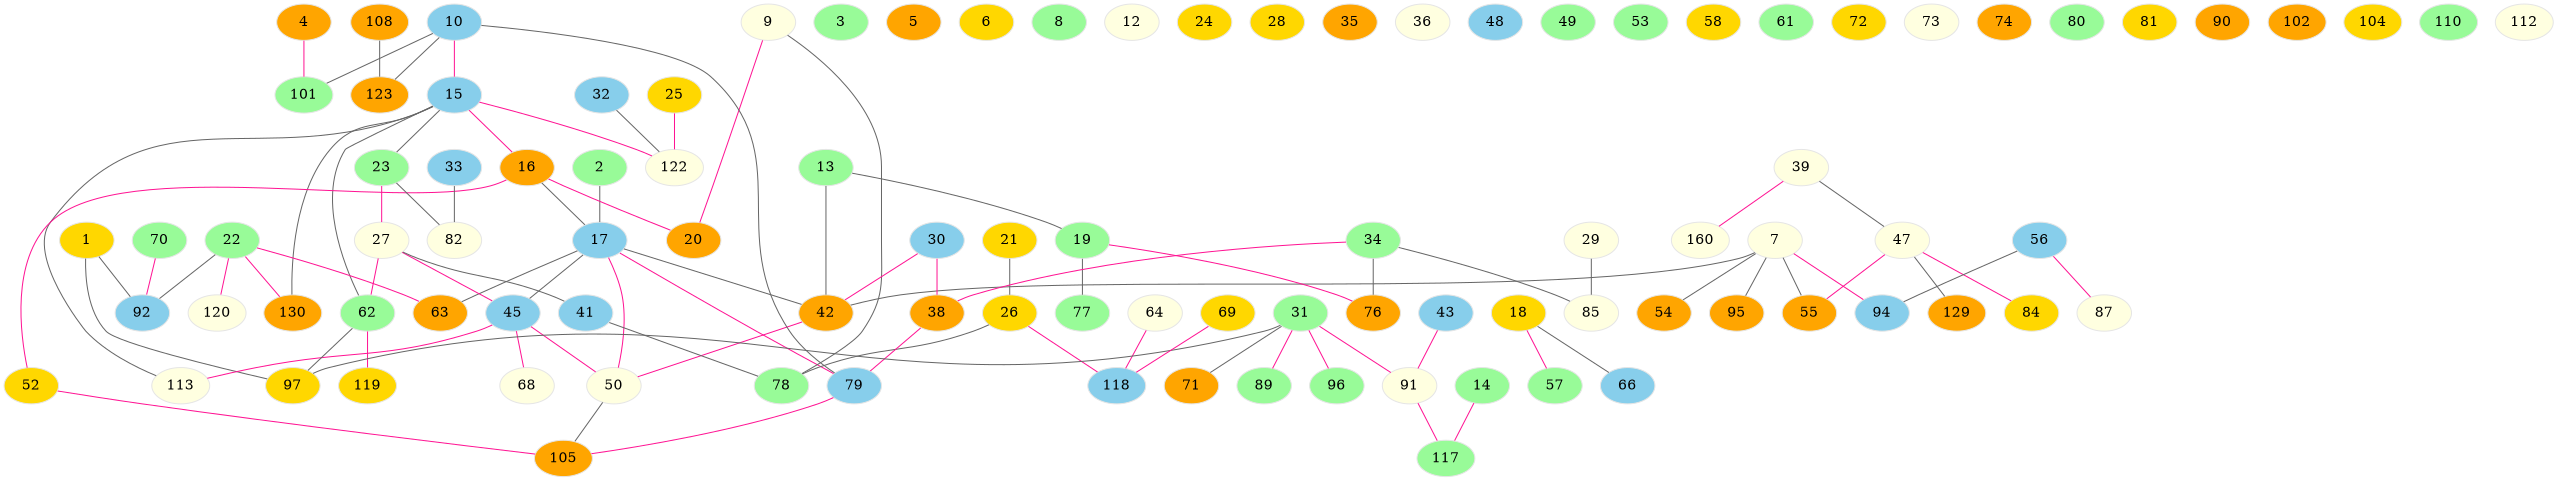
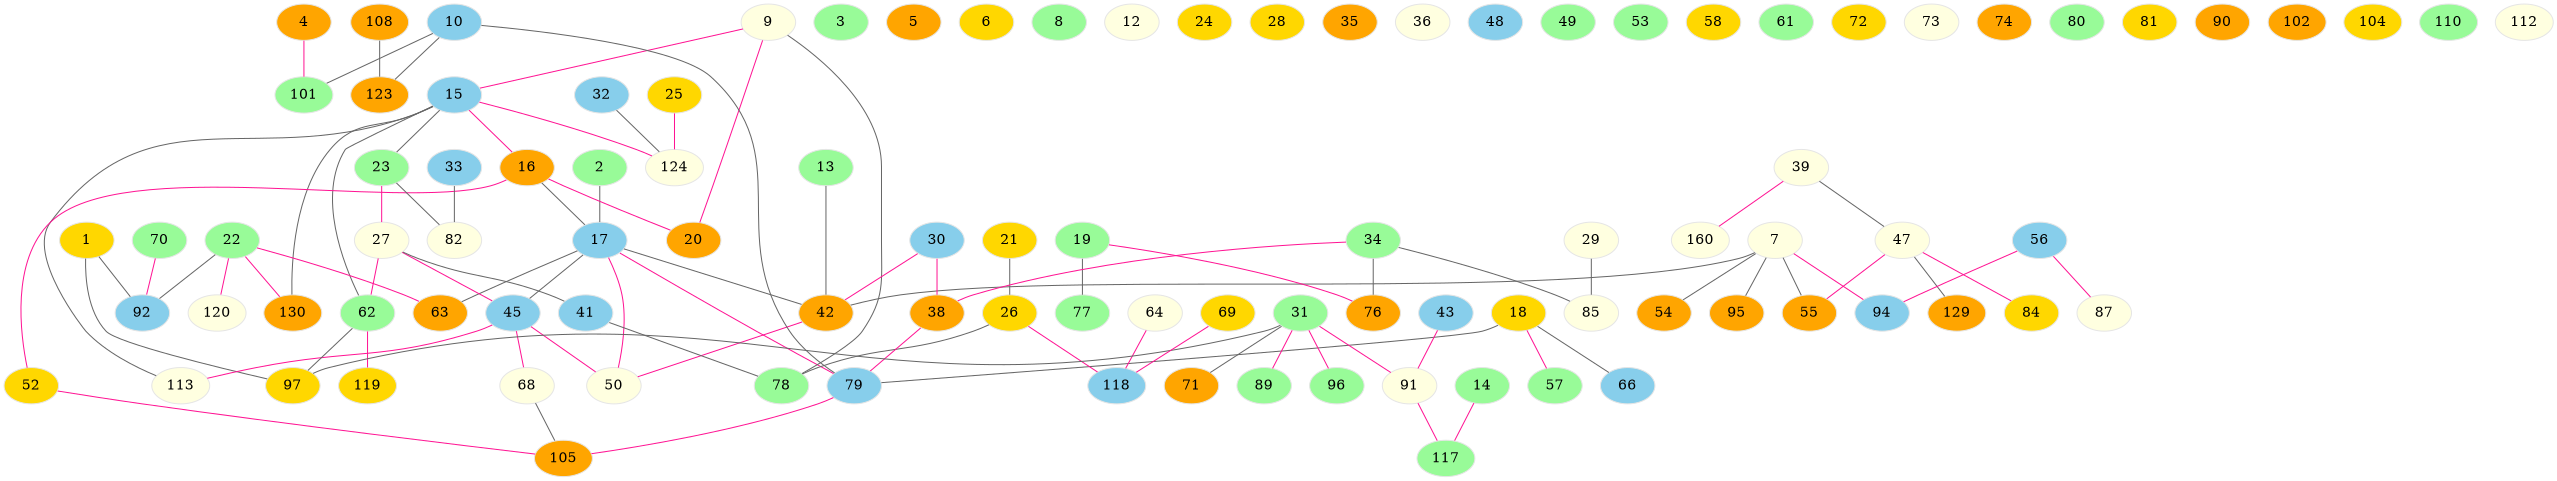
edge "10" -- "15": now "9" -- "15"
node "122": label "122" -> "124"
edge "13" -- "19": removed
edge "56" -- "94": color gray40 -> deeppink
edge "18" -- "79": added
edge "50" -- "105": now "68" -- "105"
